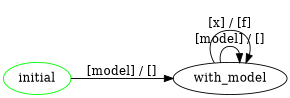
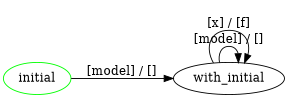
node "with_model": label "with_model" -> "with_initial"
